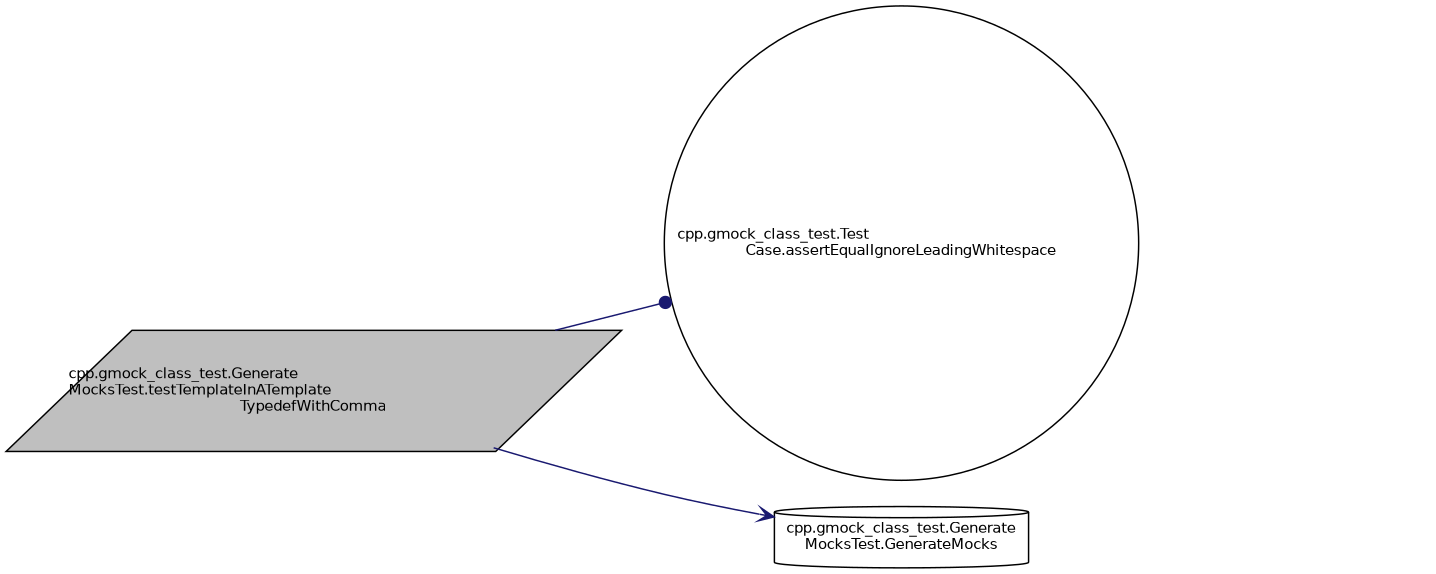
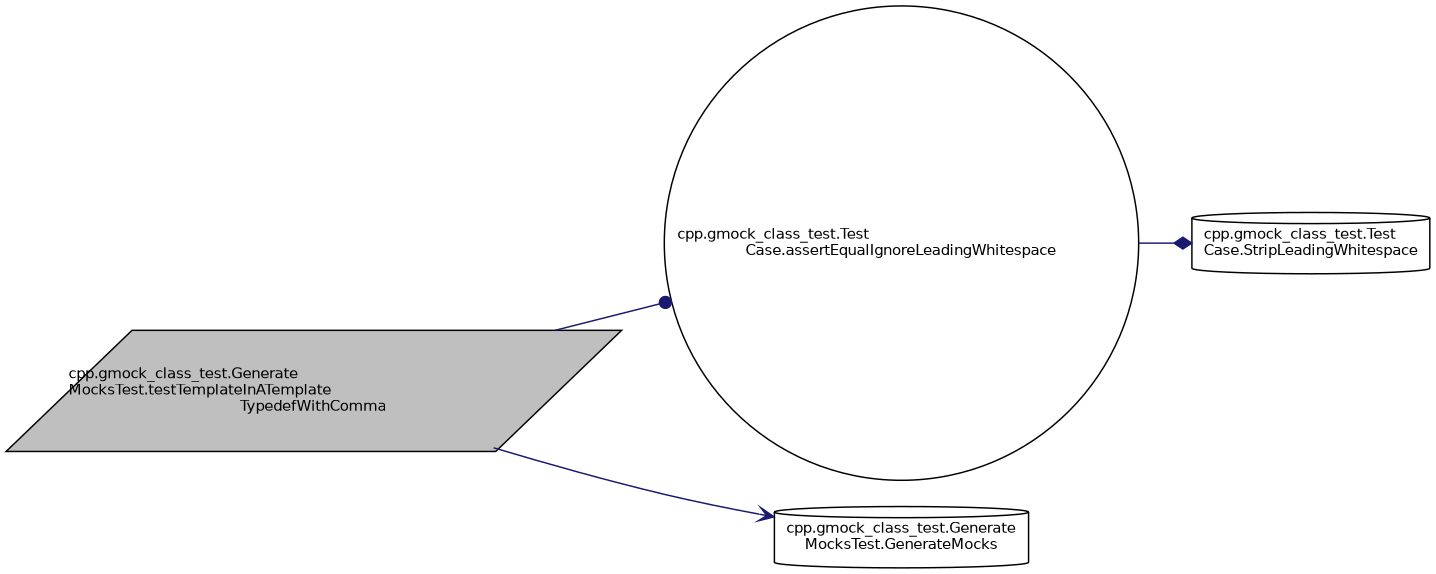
node "cpp.gmock_class_test.Test Case.StripLeadingWhitespace": added
